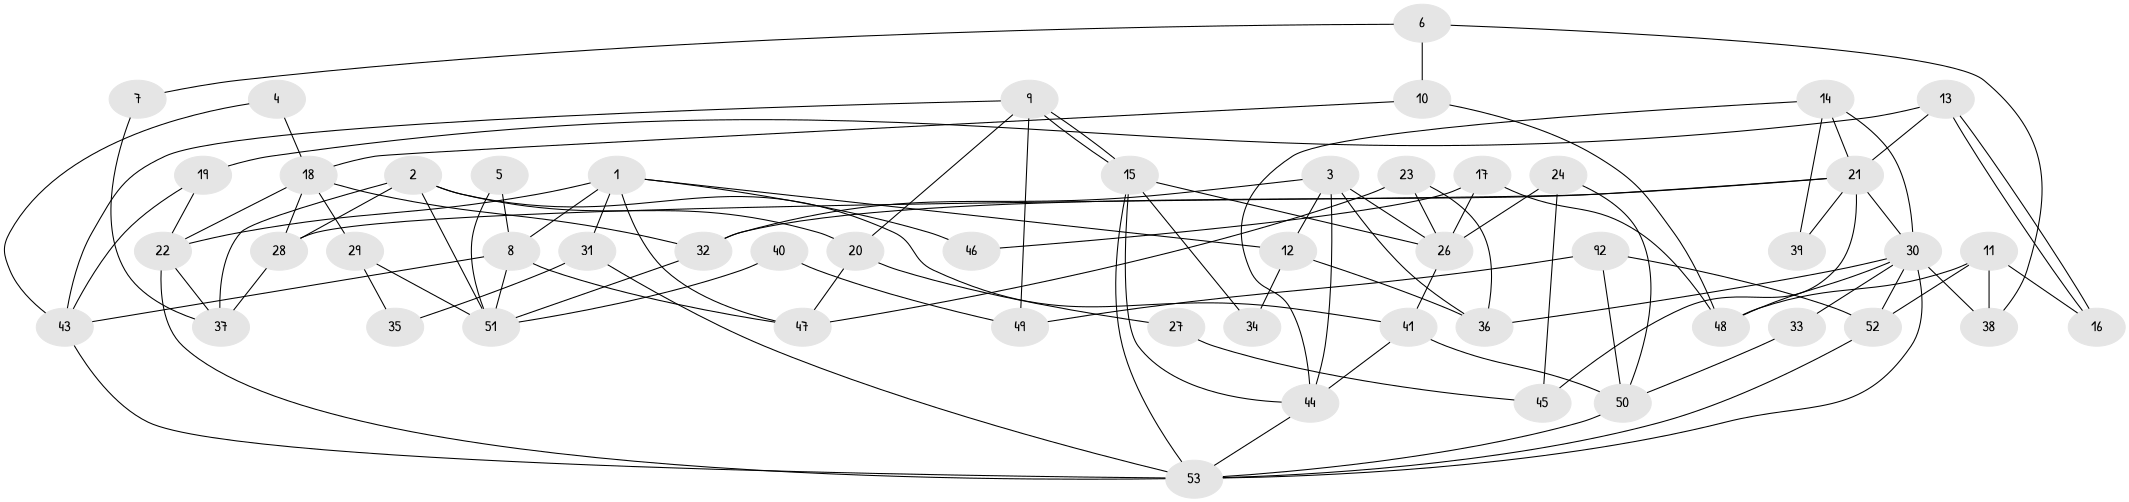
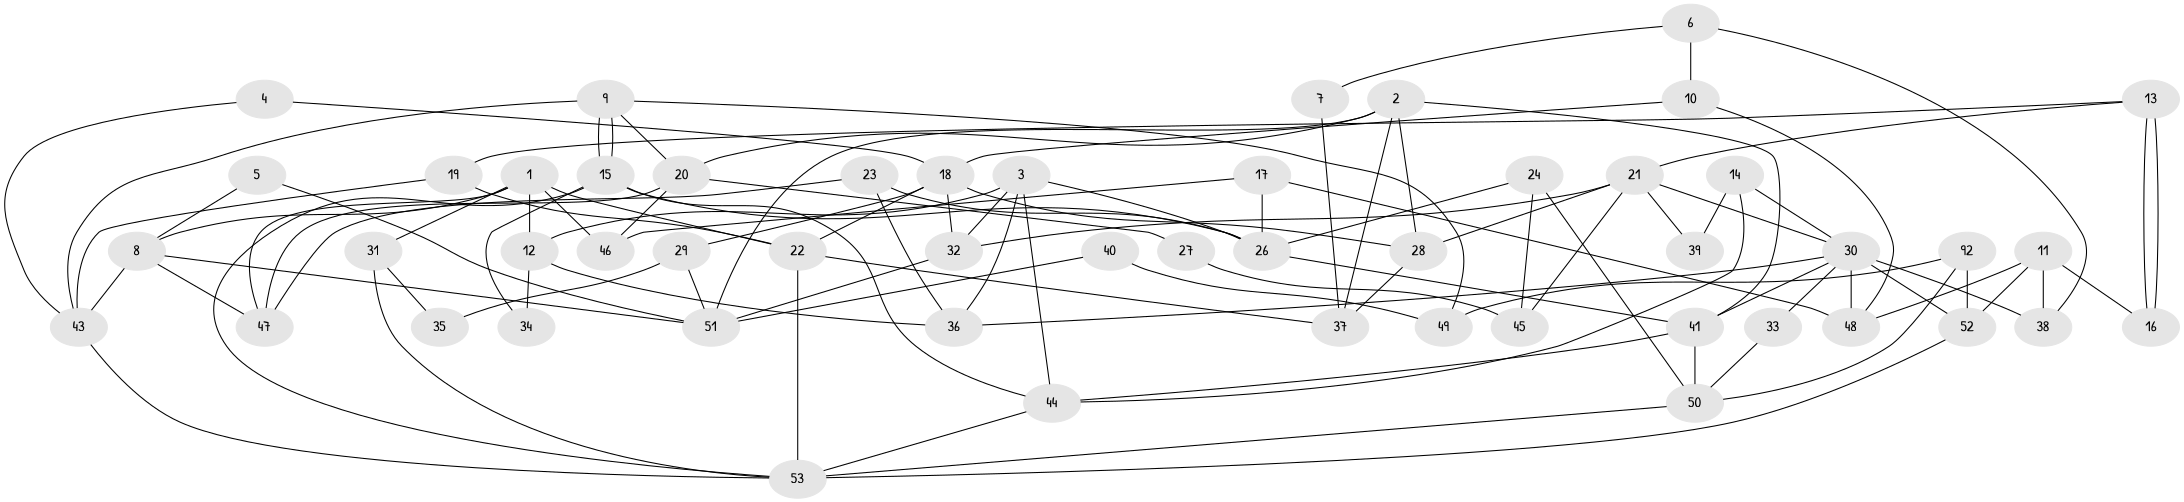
edge "14" -- "21": removed
edge "20" -- "46": added
edge "30" -- "53": now "30" -- "41"
